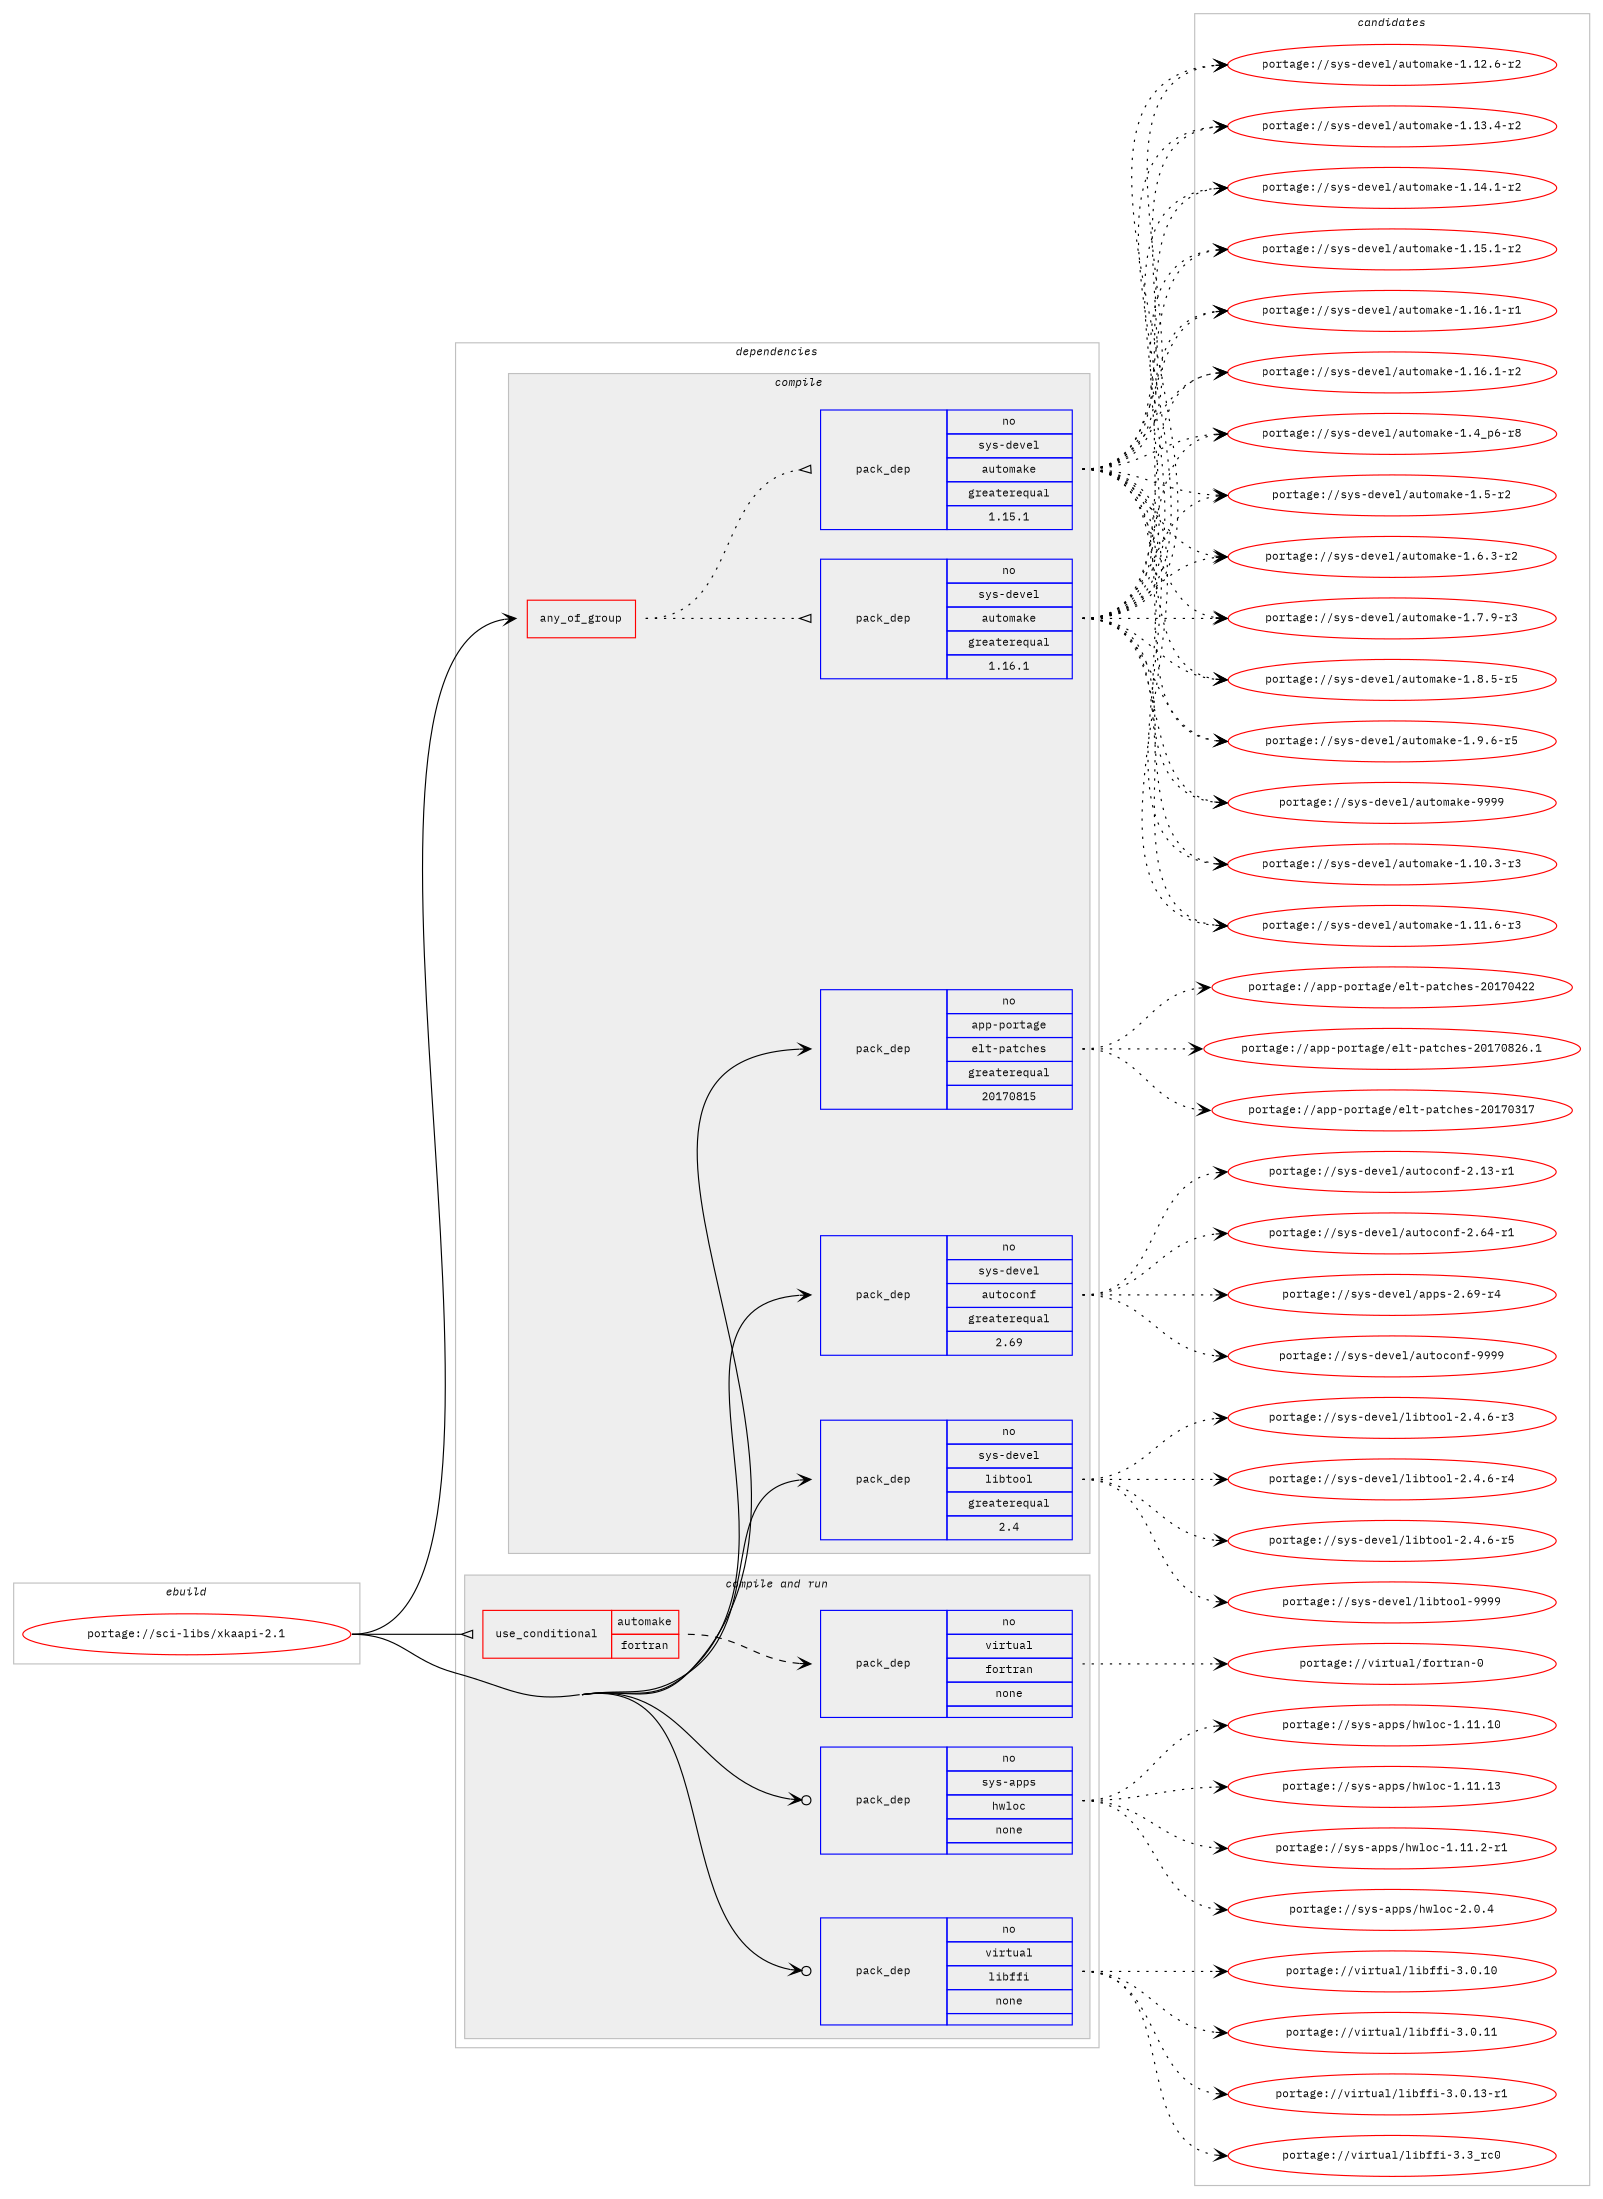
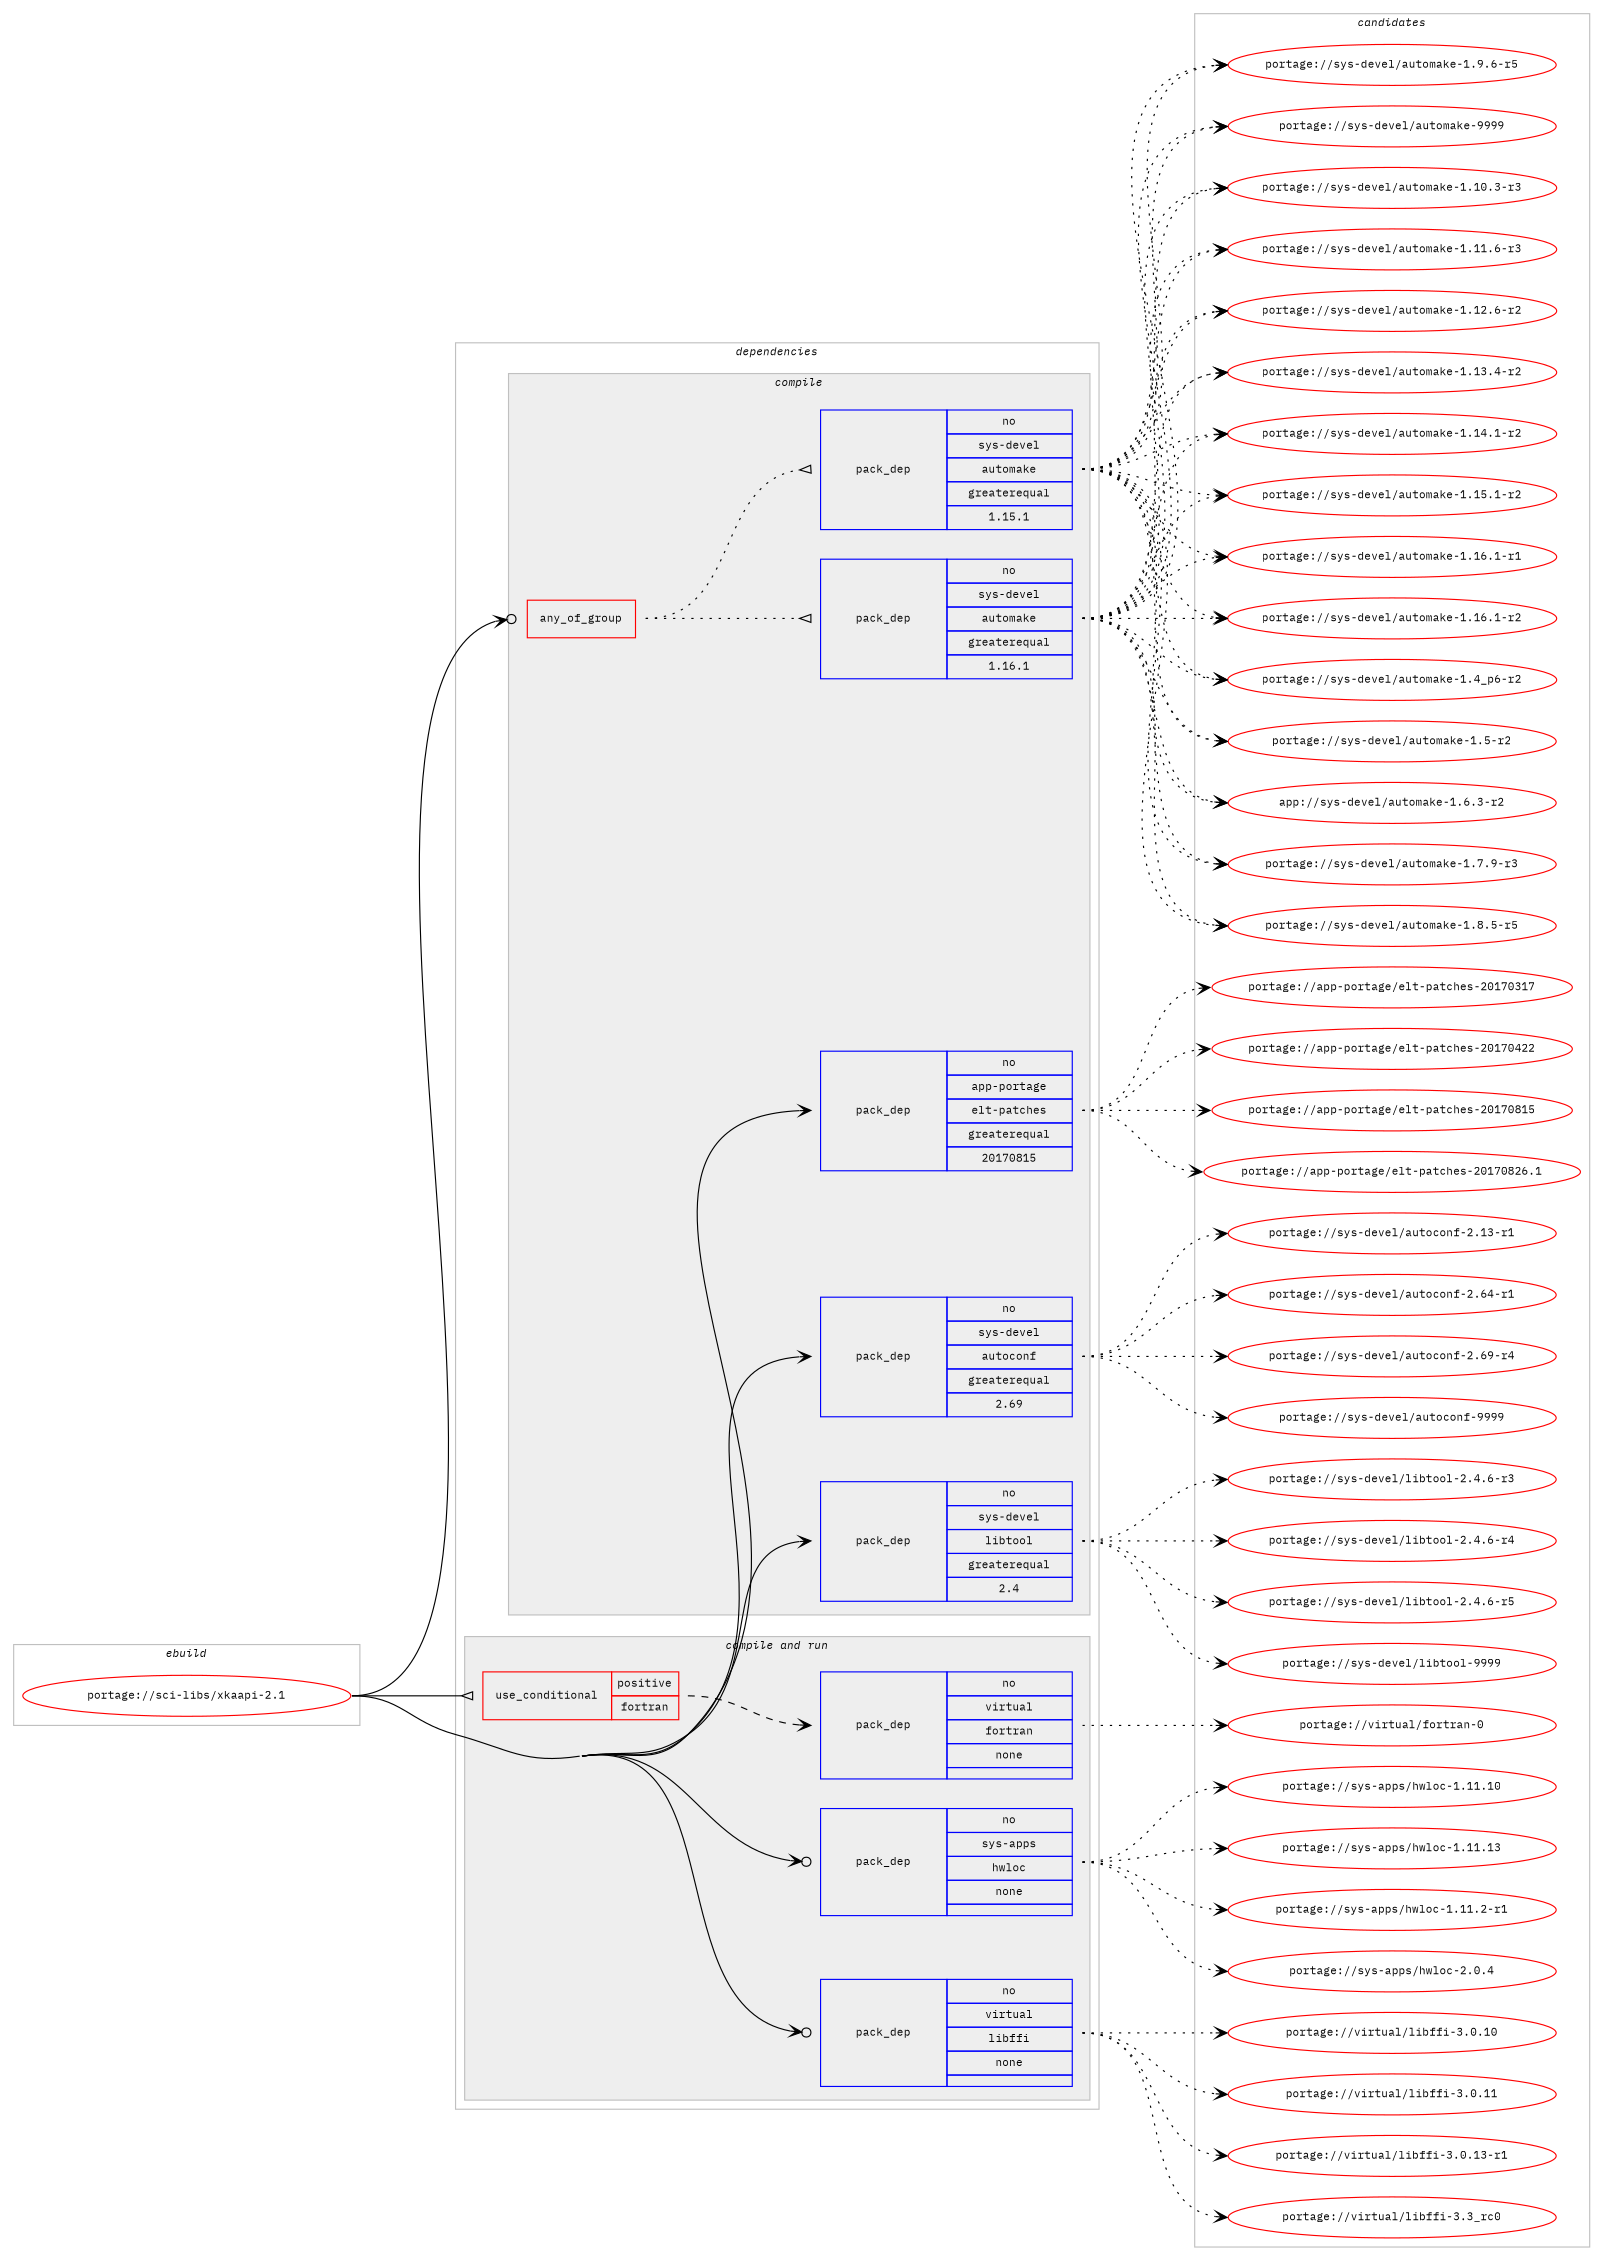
node "portage://sys-devel/automake-1.4_p6-r8": label "portage://sys-devel/automake-1.4_p6-r8" -> "portage://sys-devel/automake-1.4_p6-r2"
node "portage://sys-devel/automake-1.6.3-r2": label "portage://sys-devel/automake-1.6.3-r2" -> "app://sys-devel/automake-1.6.3-r2"
node "portage://app-portage/elt-patches-20170815": added
edge "portage://sci-libs/xkaapi-2.1" -> "any_of_group": arrowhead vee -> odotvee
node "portage://sys-devel/apps-2.69-r4": label "portage://sys-devel/apps-2.69-r4" -> "portage://sys-devel/autoconf-2.69-r4"
node "use_conditional": text "automake" -> "positive"
